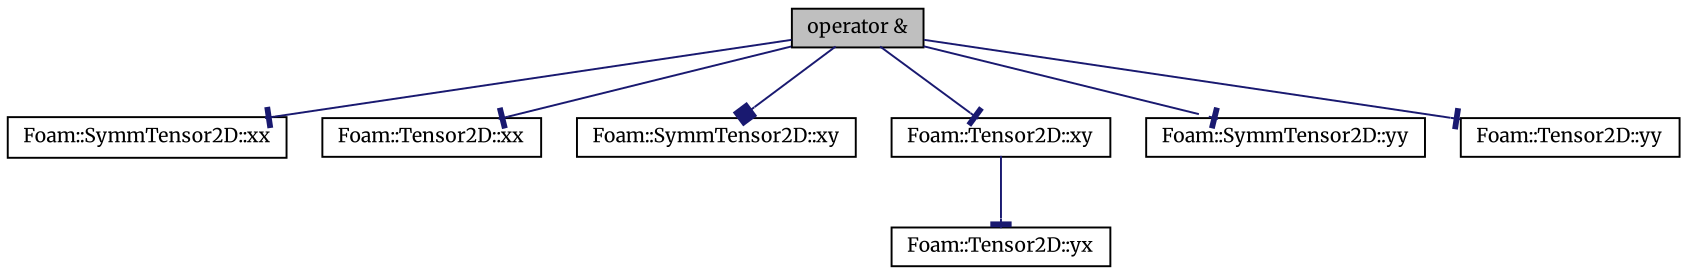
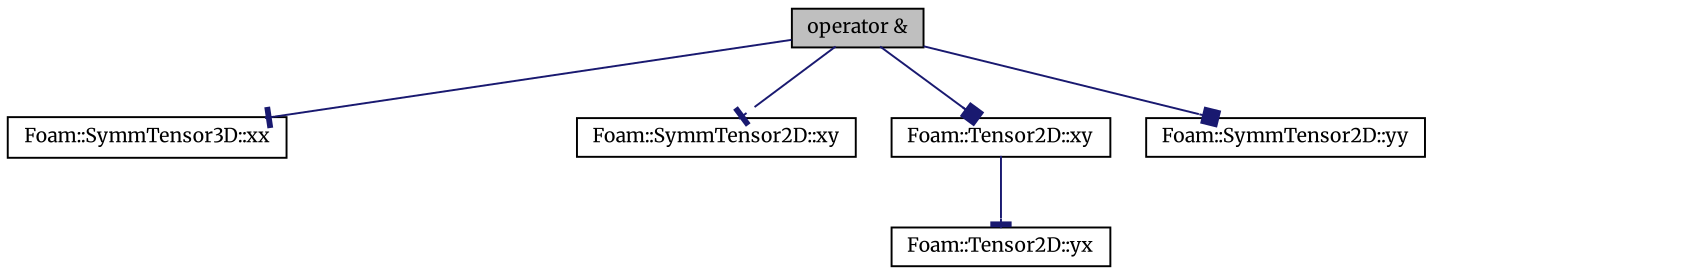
edge "operator &" -> "Foam::SymmTensor2D::xy": arrowhead box -> tee
edge "operator &" -> "Foam::Tensor2D::xy": arrowhead tee -> box
edge "operator &" -> "Foam::SymmTensor2D::yy": arrowhead tee -> box
node "Foam::SymmTensor2D::xx": label "Foam::SymmTensor2D::xx" -> "Foam::SymmTensor3D::xx"
node "Foam::Tensor2D::xx": removed
node "Foam::Tensor2D::yy": removed
